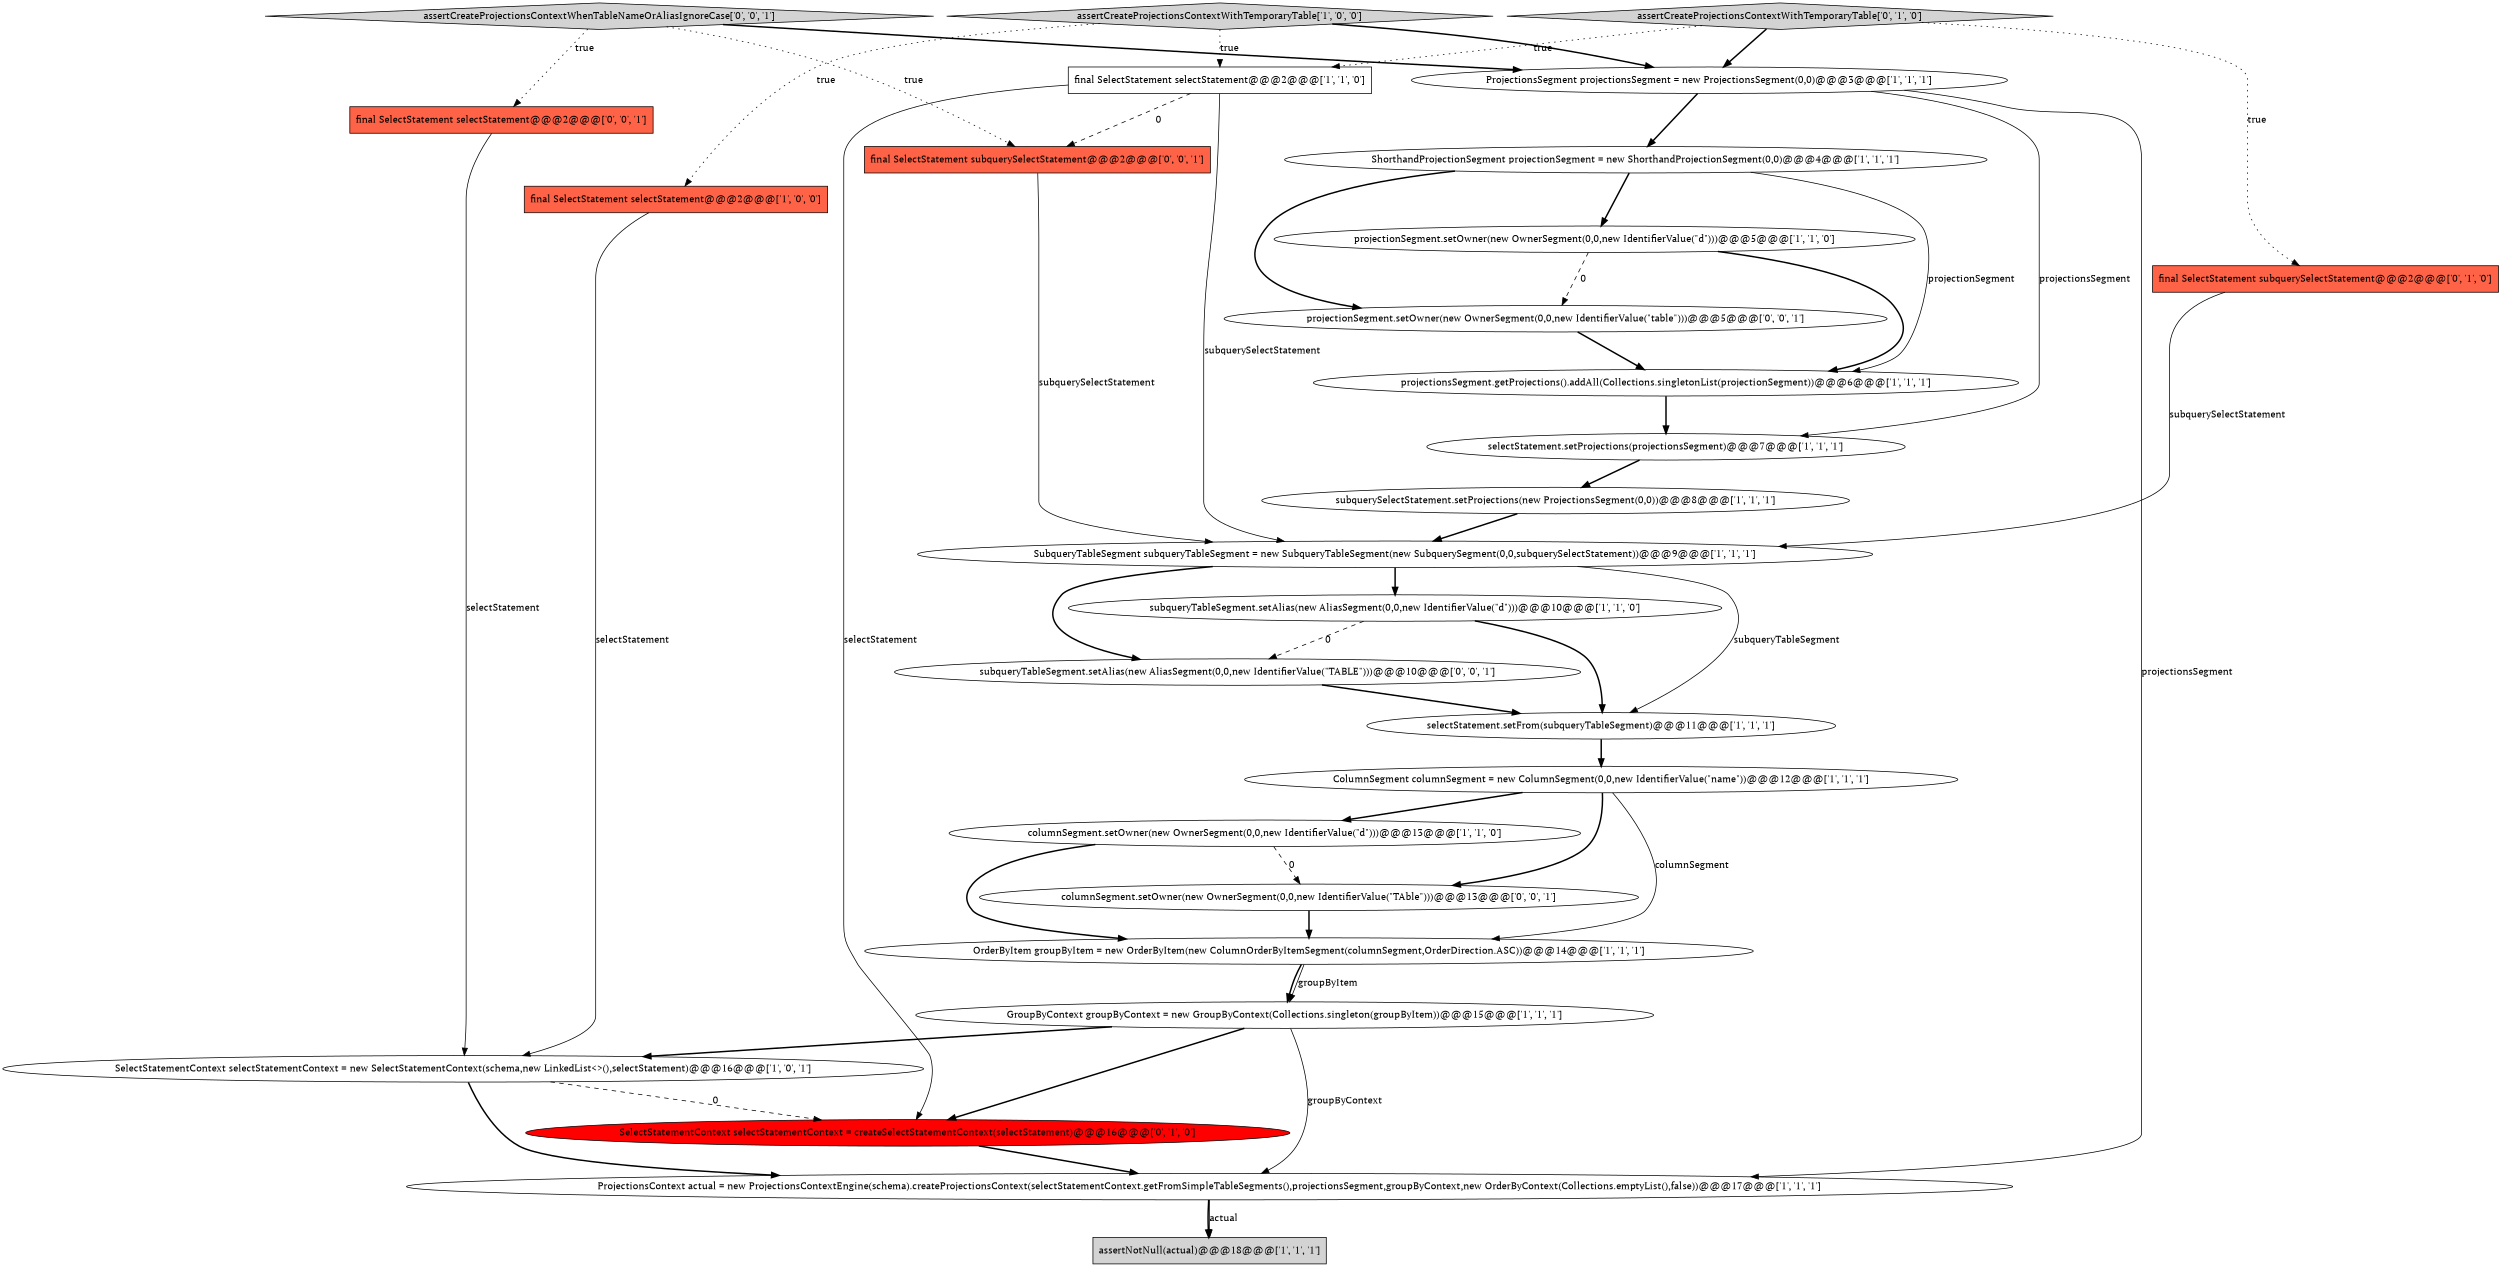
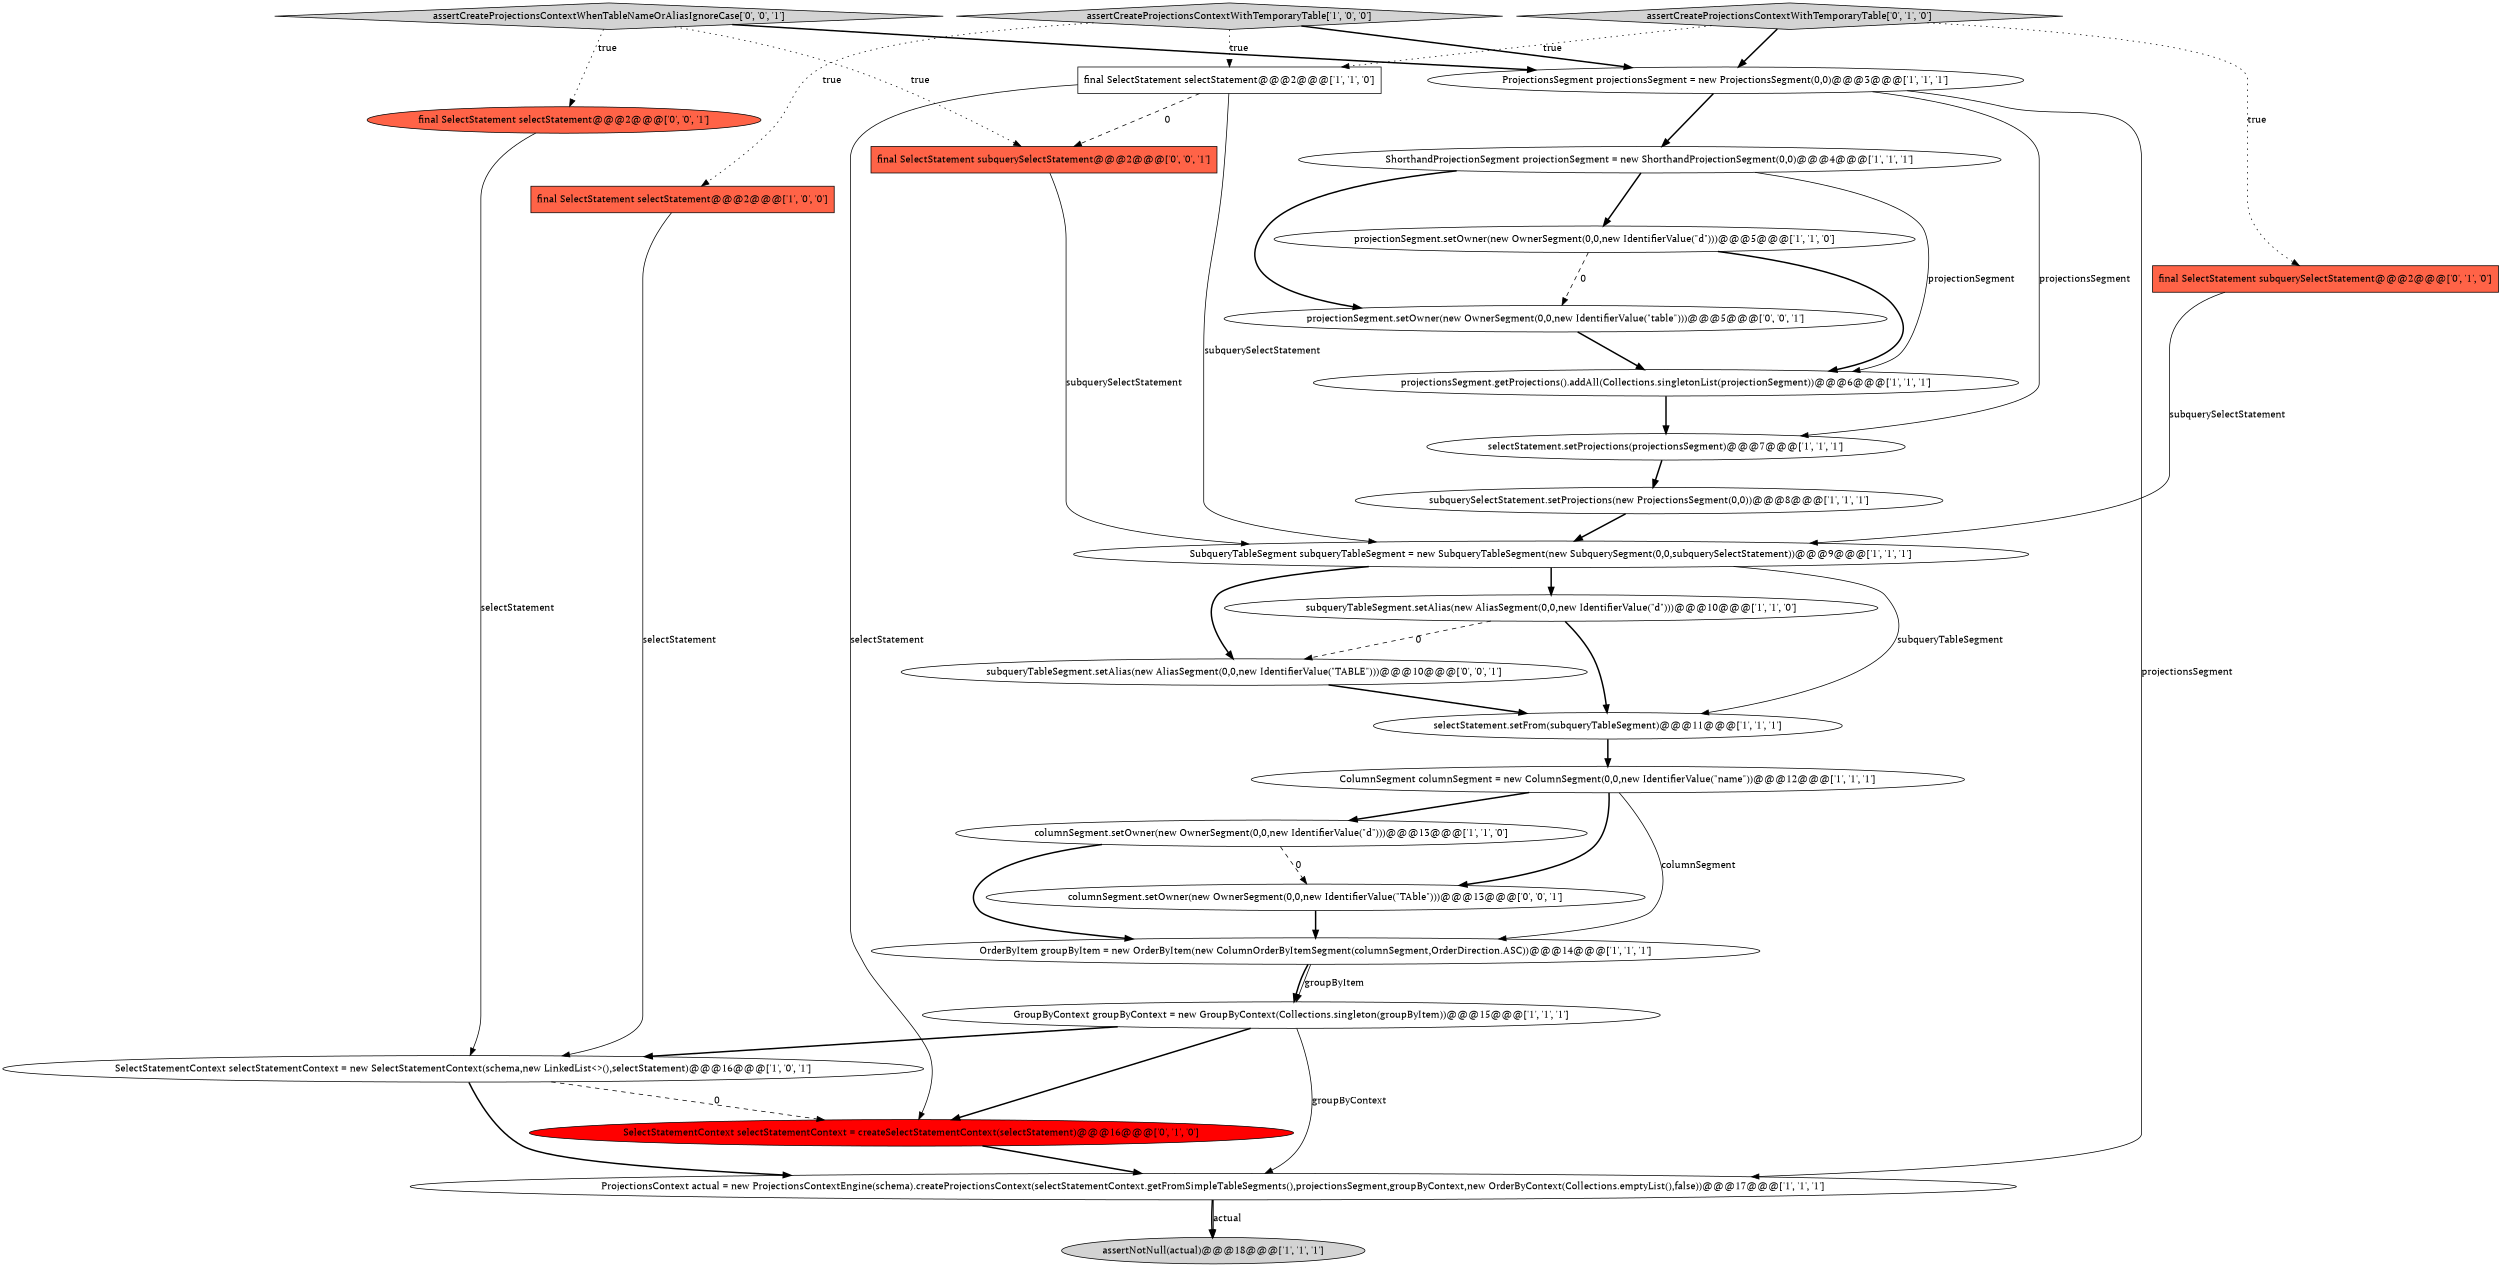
node "final SelectStatement selectStatement@@@2@@@['0', '0', '1']": shape box -> ellipse
node "assertNotNull(actual)@@@18@@@['1', '1', '1']": shape box -> ellipse
